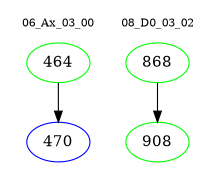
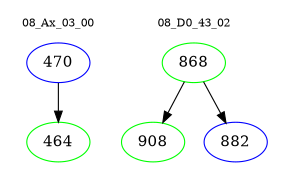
cluster "06_Ax_03_00": label "06_Ax_03_00" -> "08_Ax_03_00"
cluster "08_D0_03_02": label "08_D0_03_02" -> "08_D0_43_02"
edge "464" -> "470": reversed
node "882": added
